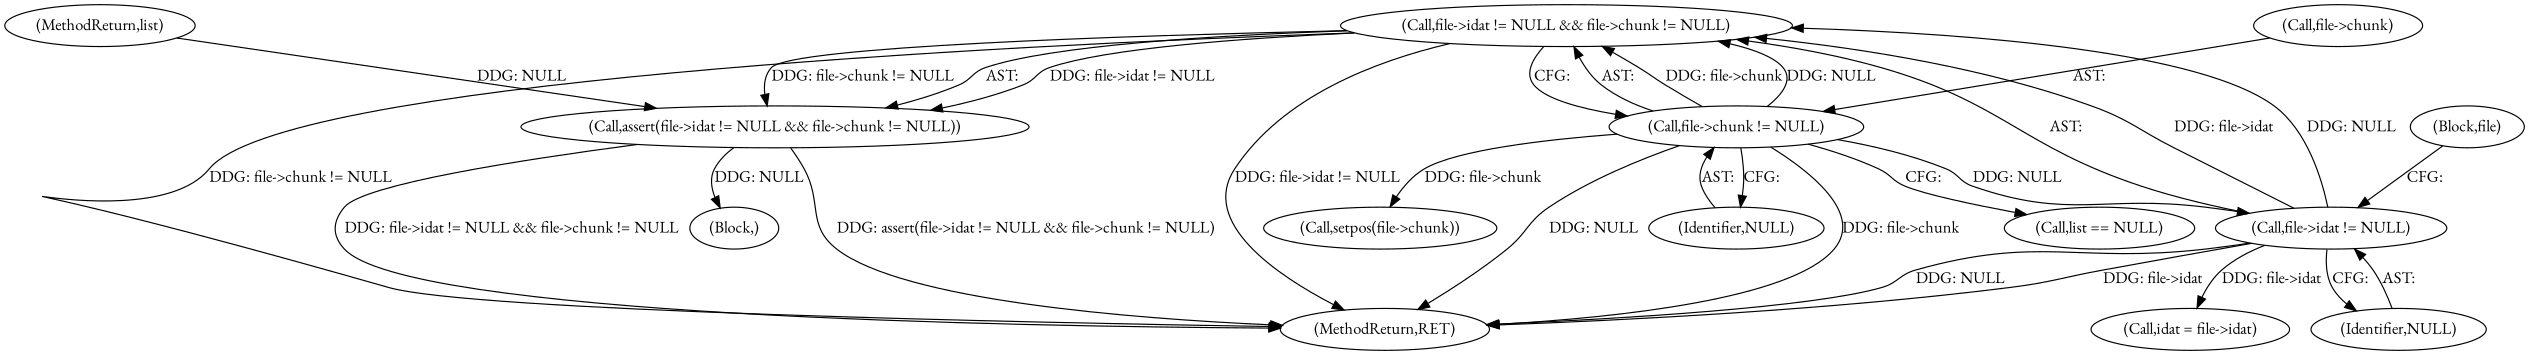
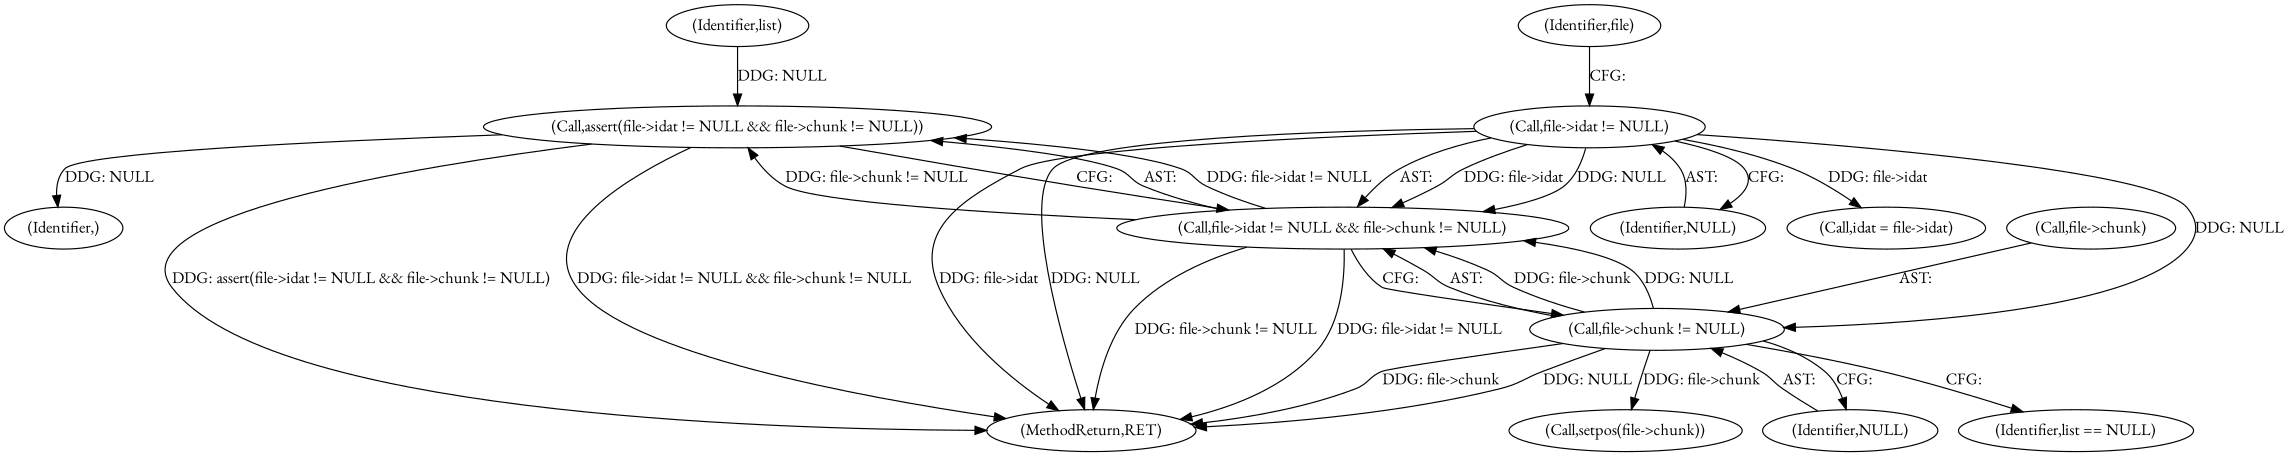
node "(MethodReturn,list)": label "(MethodReturn,list)" -> "(Identifier,list)"
node "(Block,file)": label "(Block,file)" -> "(Identifier,file)"
edge "(Call,assert(file->idat != NULL && file->chunk != NULL))" -> "(Call,file->idat != NULL && file->chunk != NULL)": added, label "CFG:"
edge "(Call,file->chunk != NULL)" -> "(Call,file->idat != NULL)": reversed
node "(Block,)": label "(Block,)" -> "(Identifier,)"
node "(Call,list == NULL)": label "(Call,list == NULL)" -> "(Identifier,list == NULL)"
